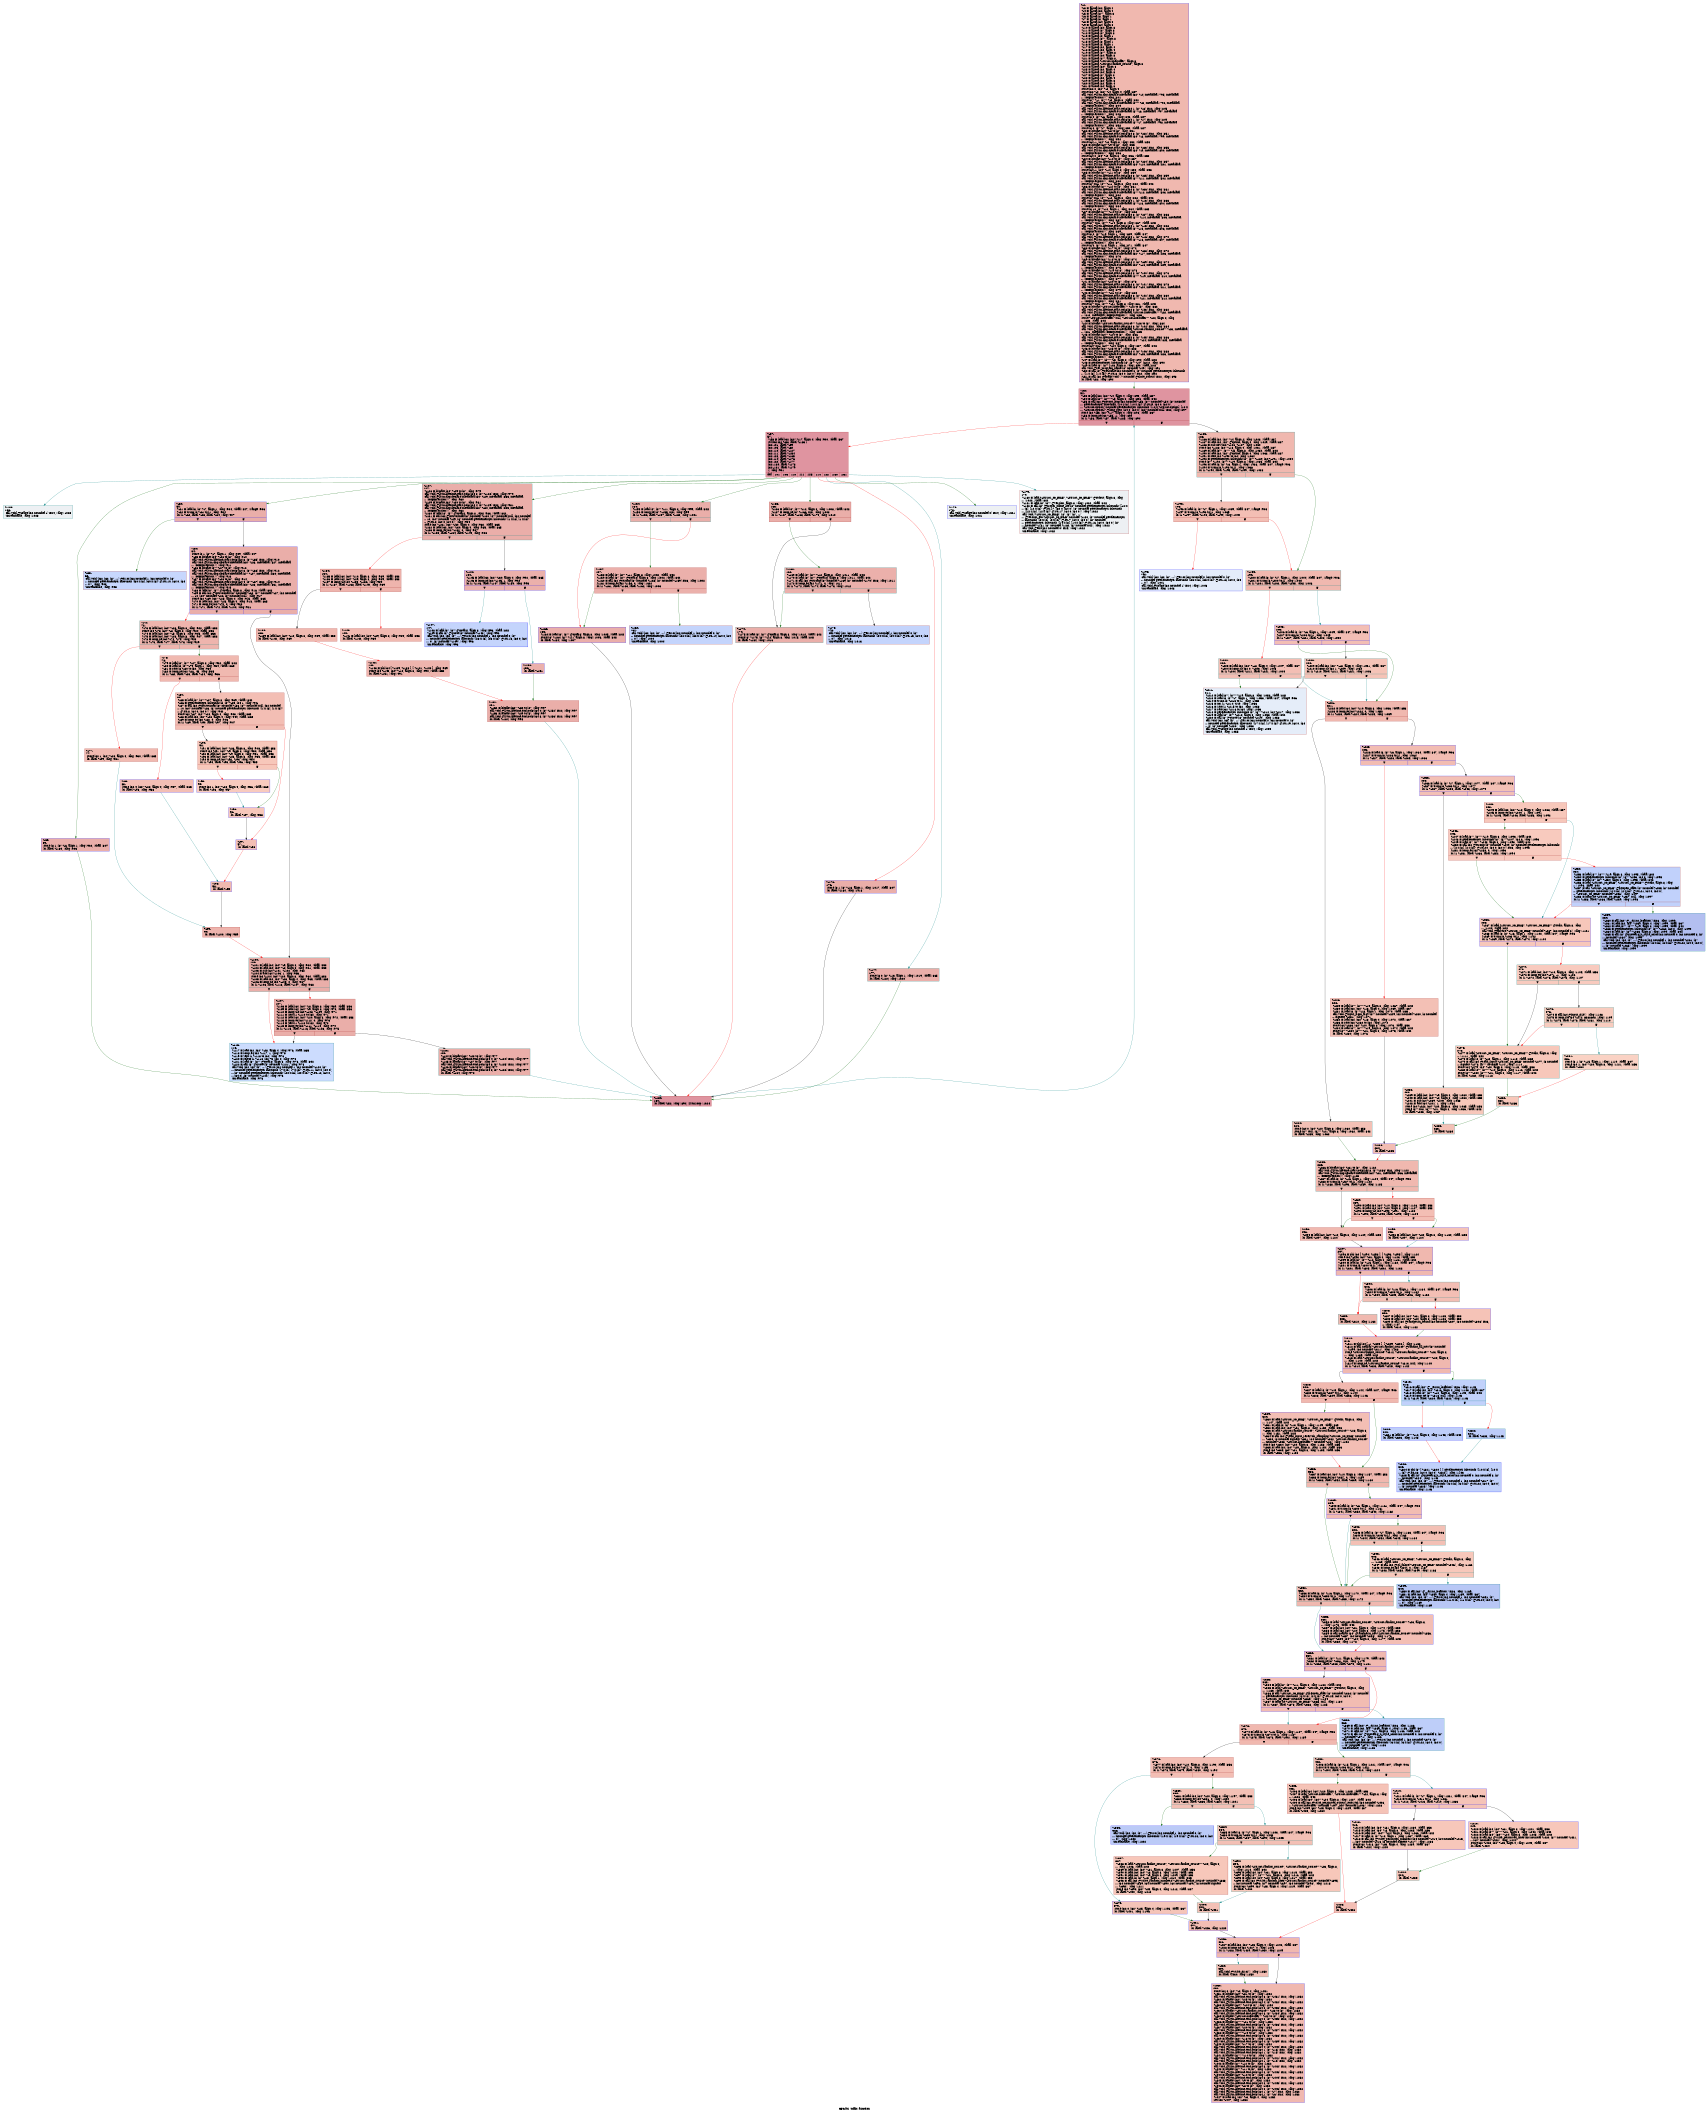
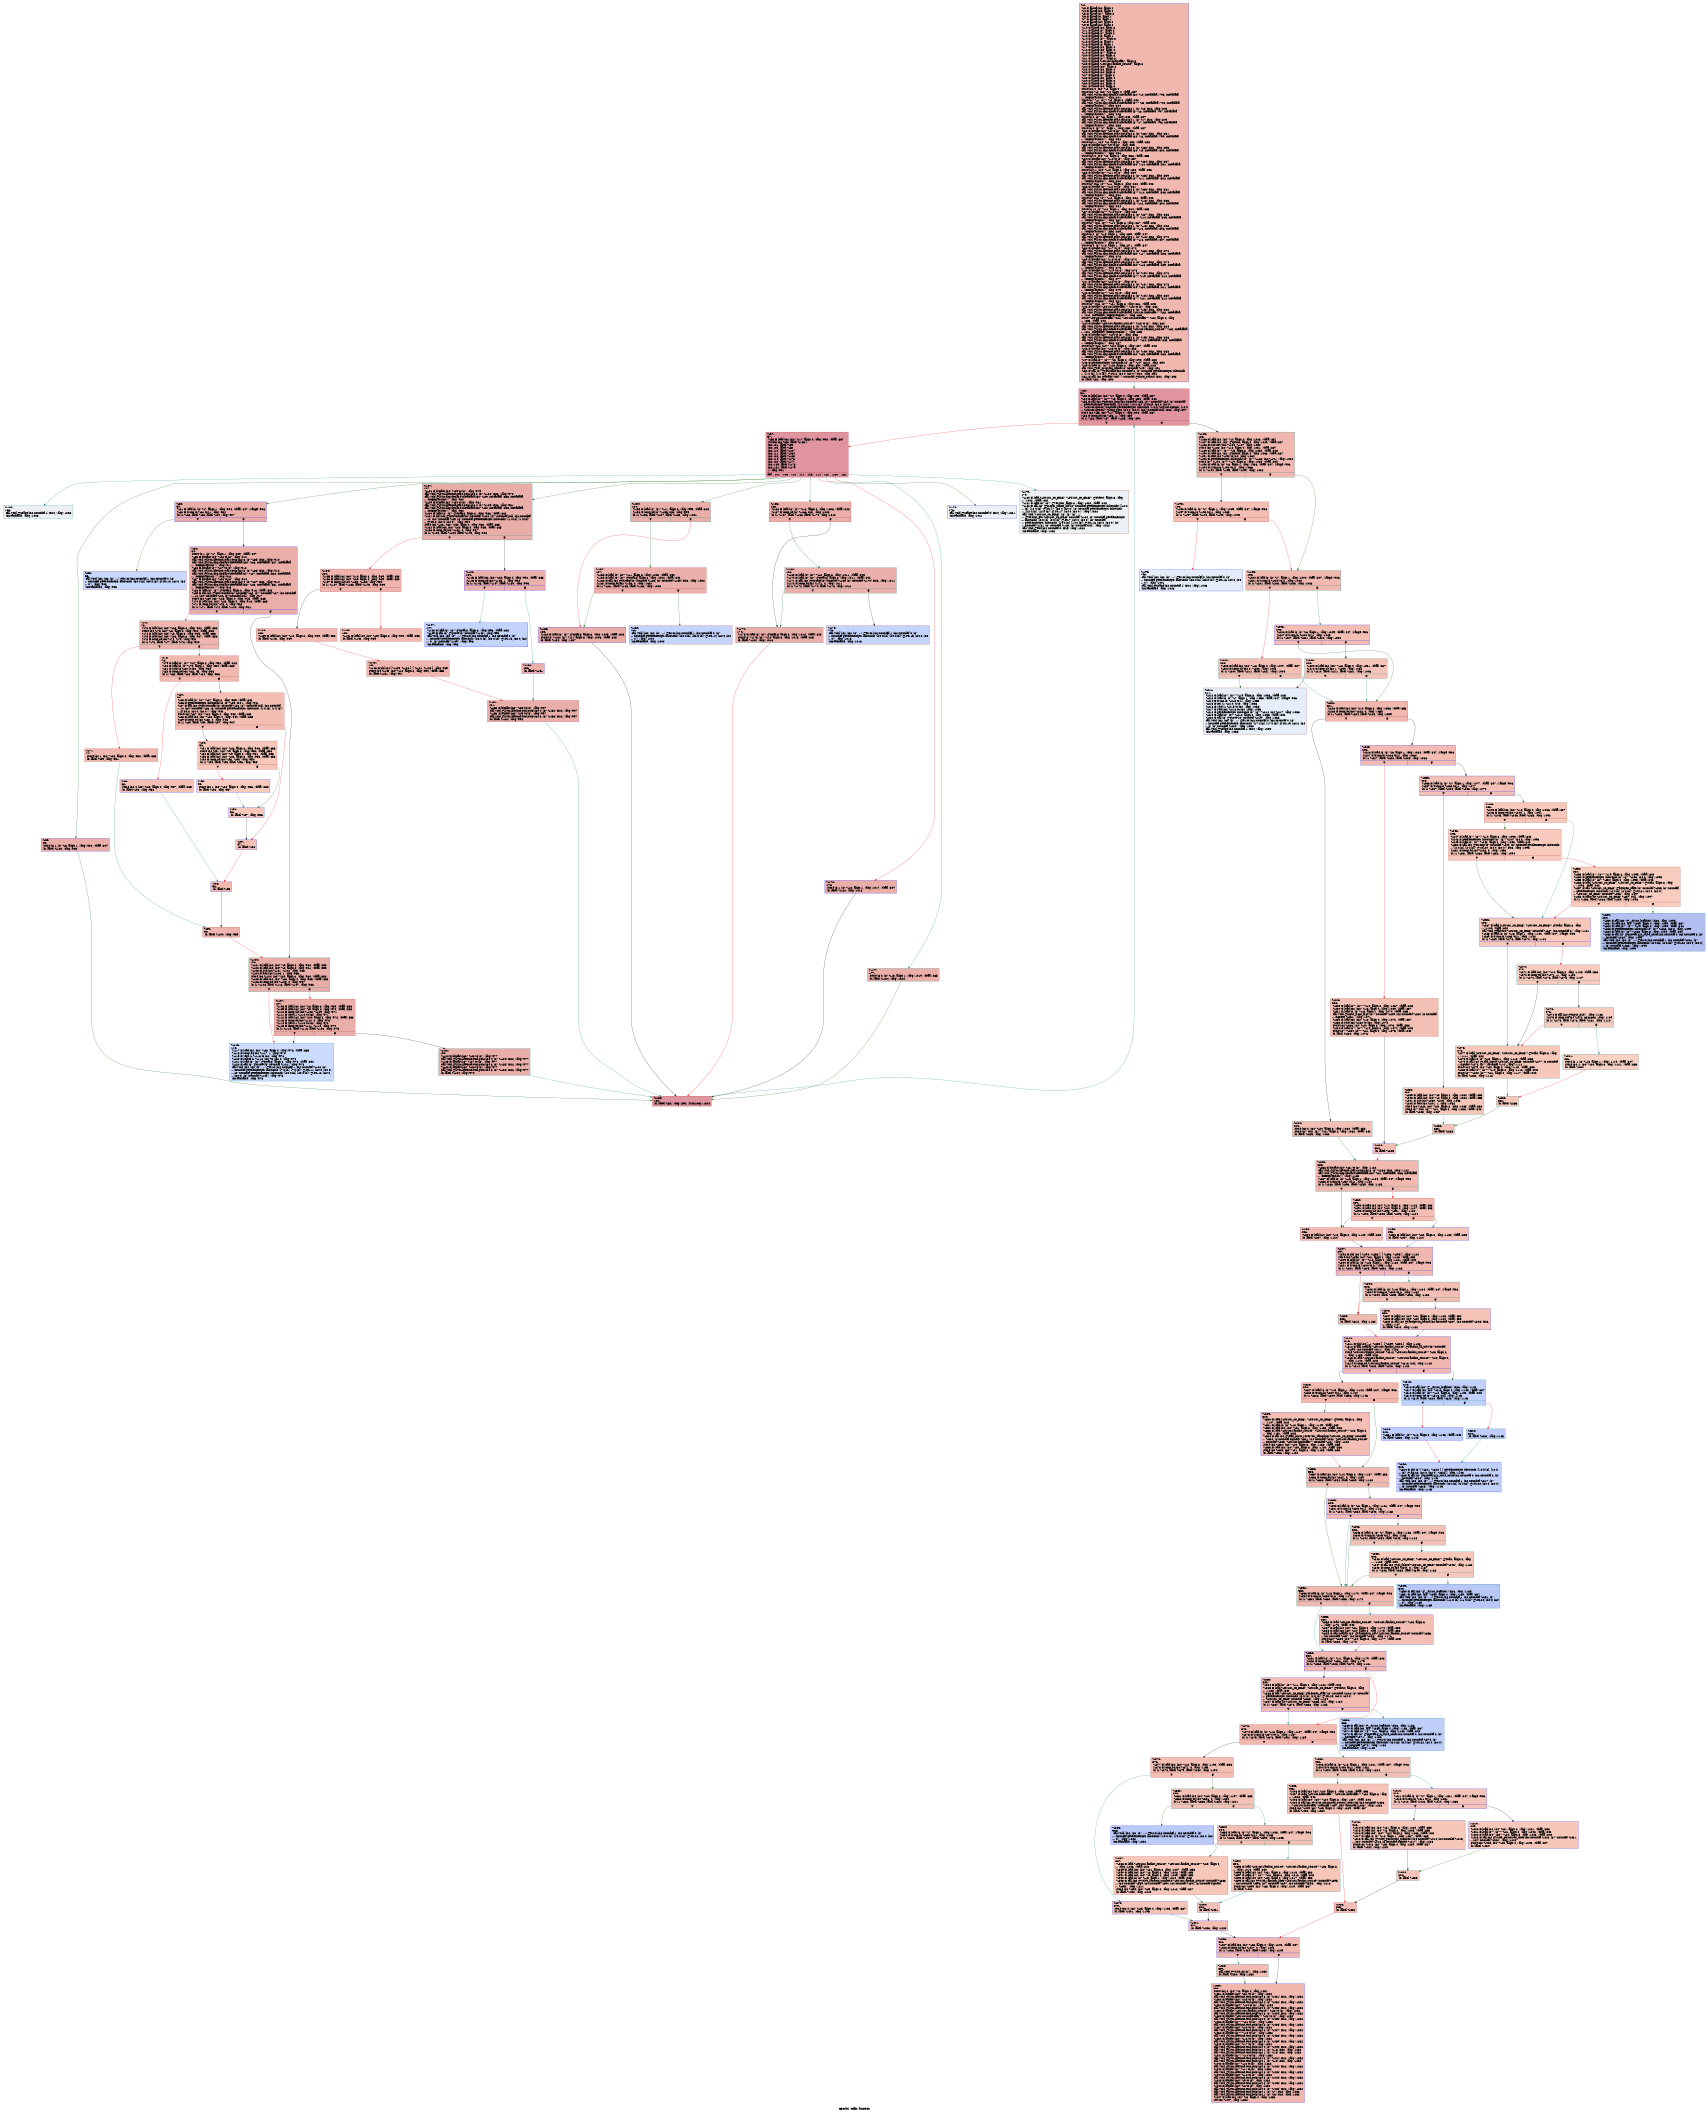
node "%252:": fillcolor #7396f570 -> #f08b6e70
